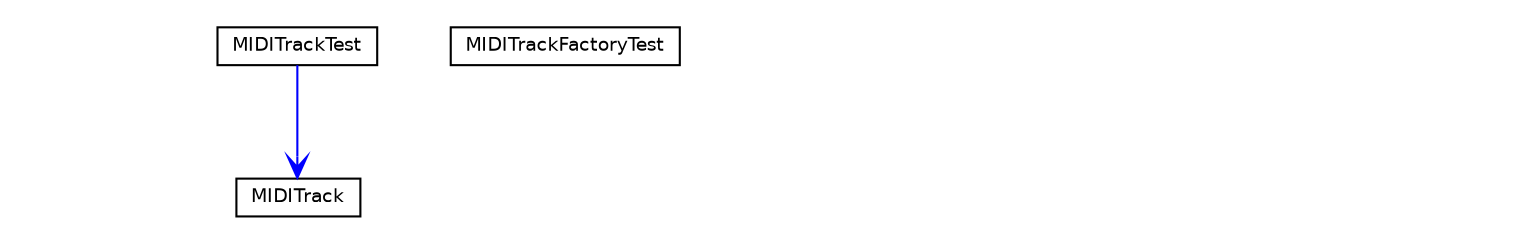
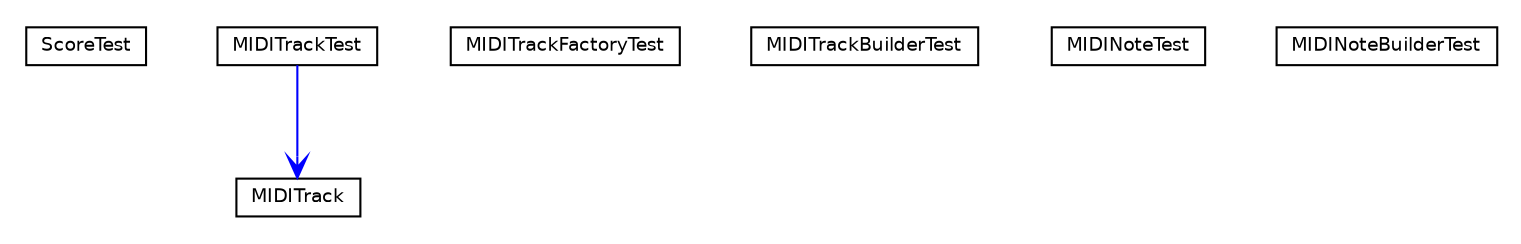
node "ScoreTest": added
node "MIDITrackBuilderTest": added
node "MIDINoteTest": added
node "MIDINoteBuilderTest": added
